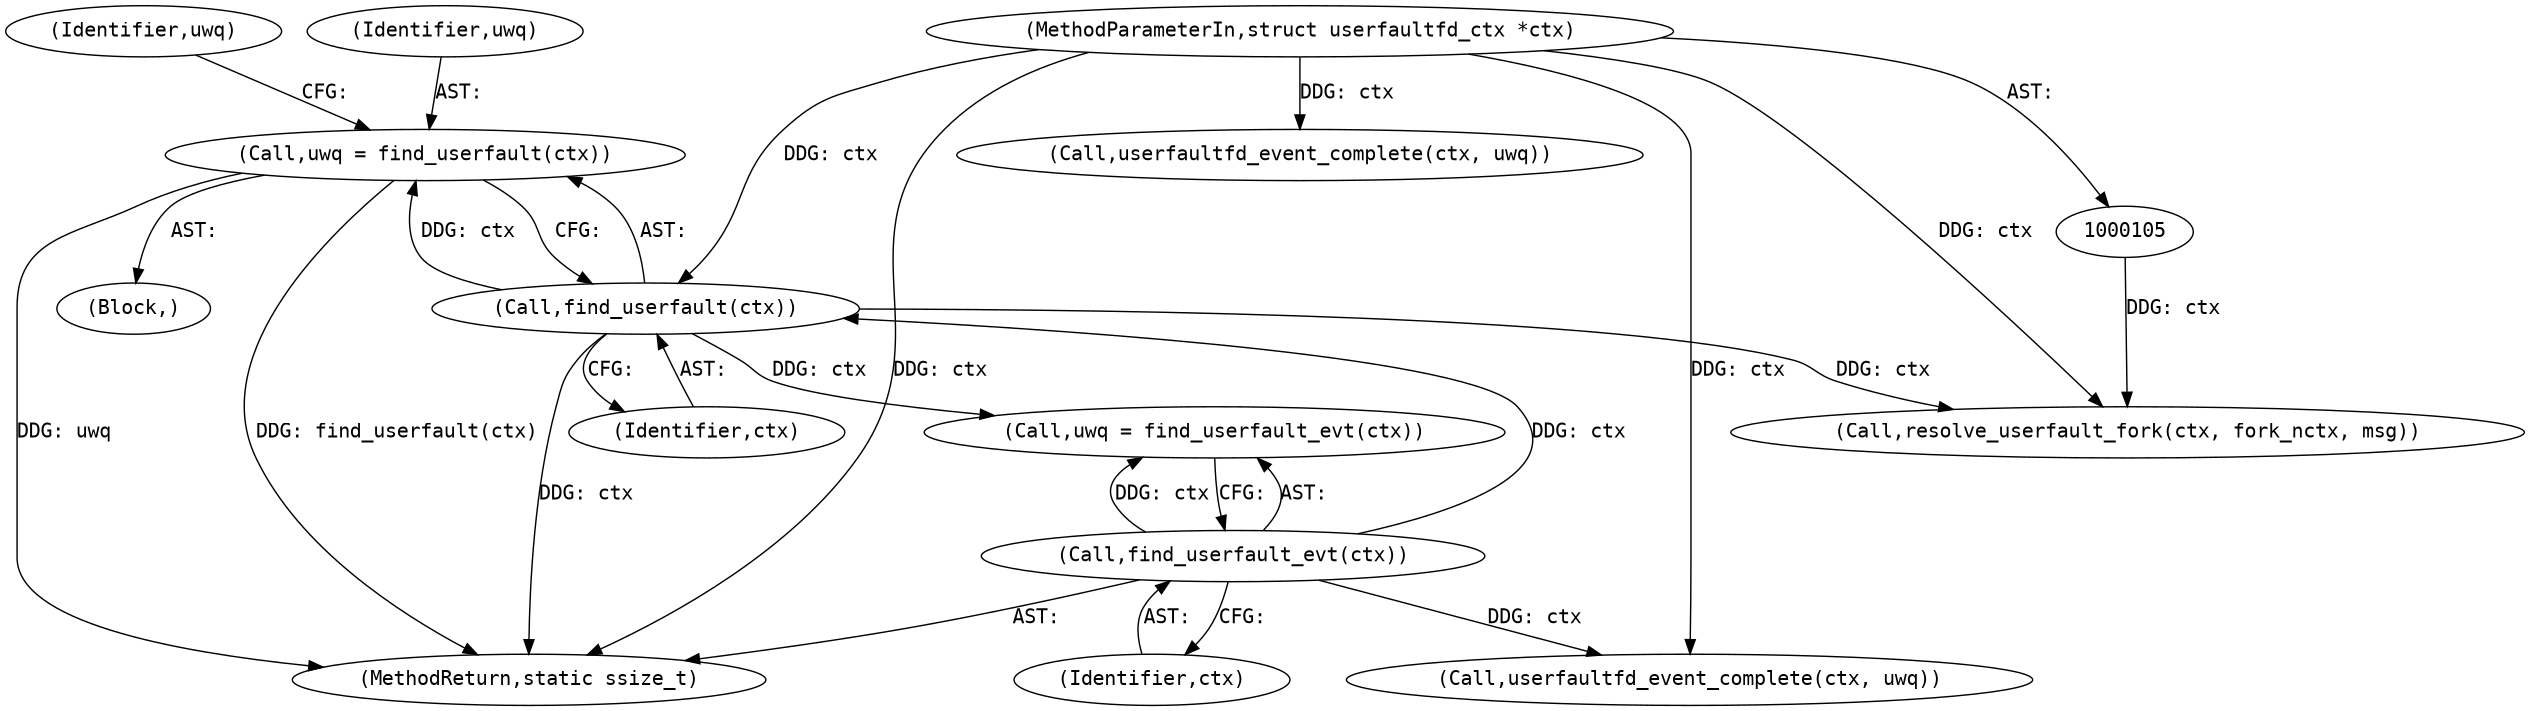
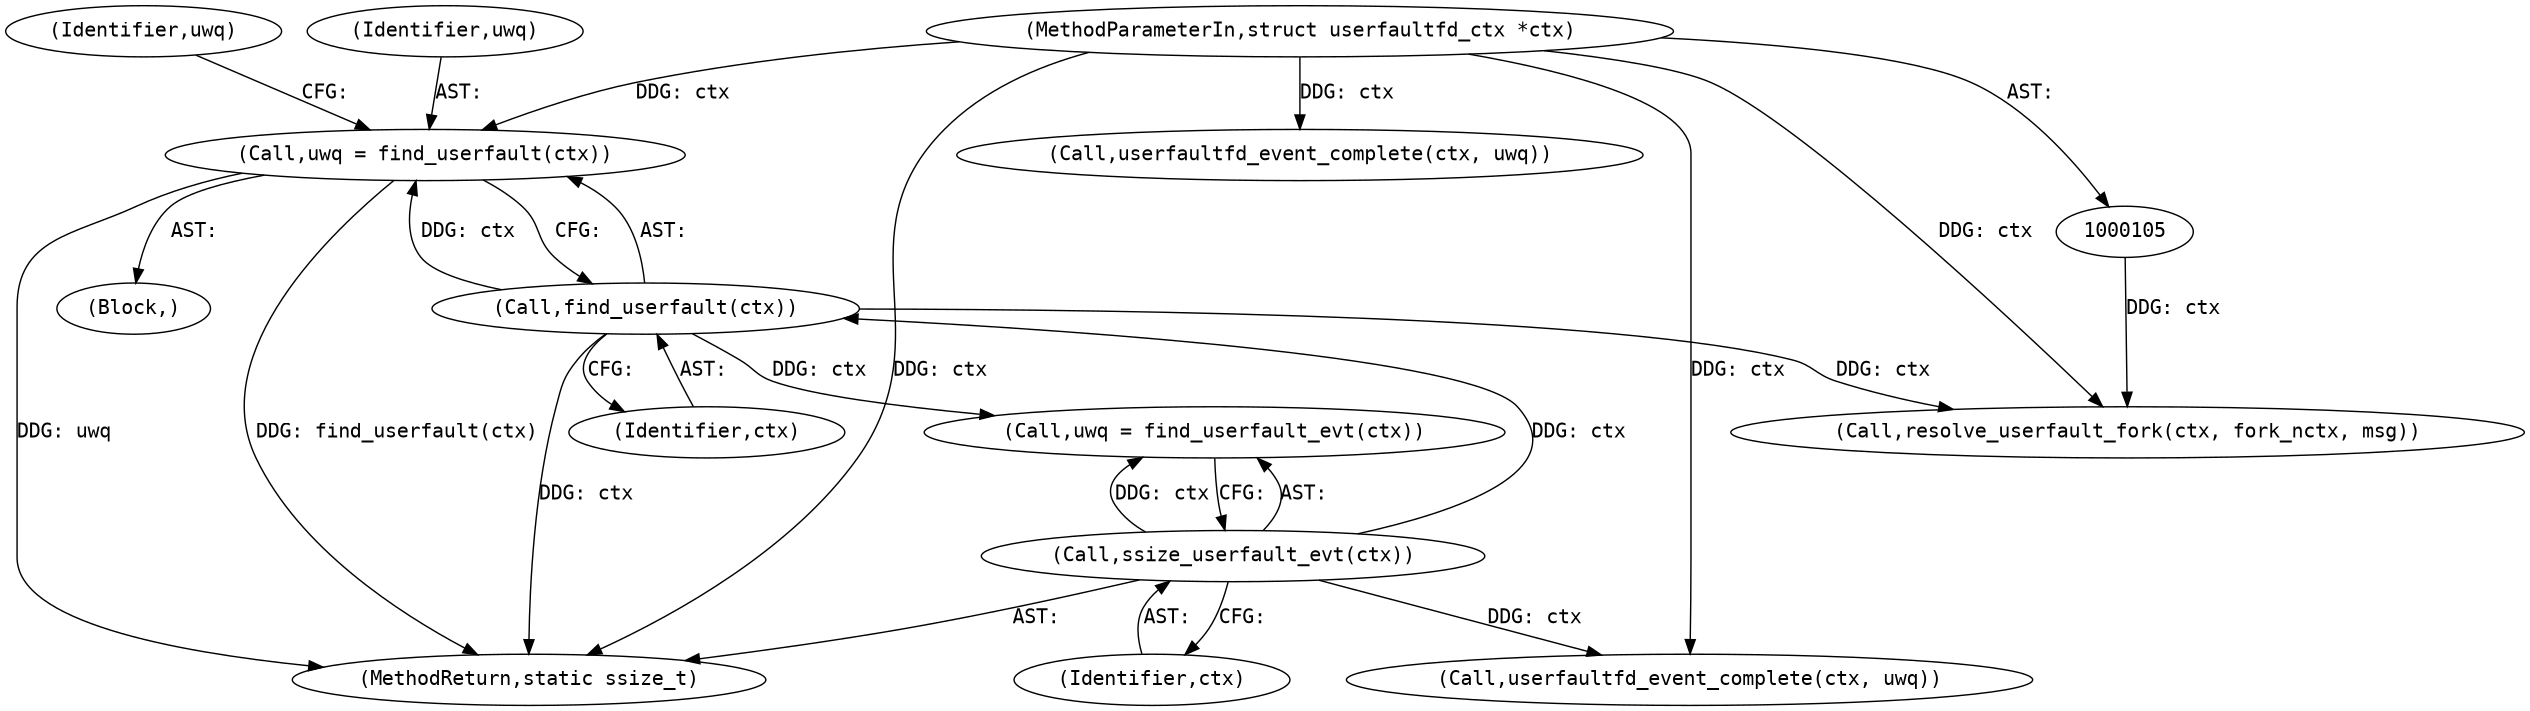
edge "(MethodParameterIn,struct userfaultfd_ctx *ctx)" -> "(Call,find_userfault(ctx))": now "(MethodParameterIn,struct userfaultfd_ctx *ctx)" -> "(Call,uwq = find_userfault(ctx))"
node "(Call,find_userfault_evt(ctx))": label "(Call,find_userfault_evt(ctx))" -> "(Call,ssize_userfault_evt(ctx))"
